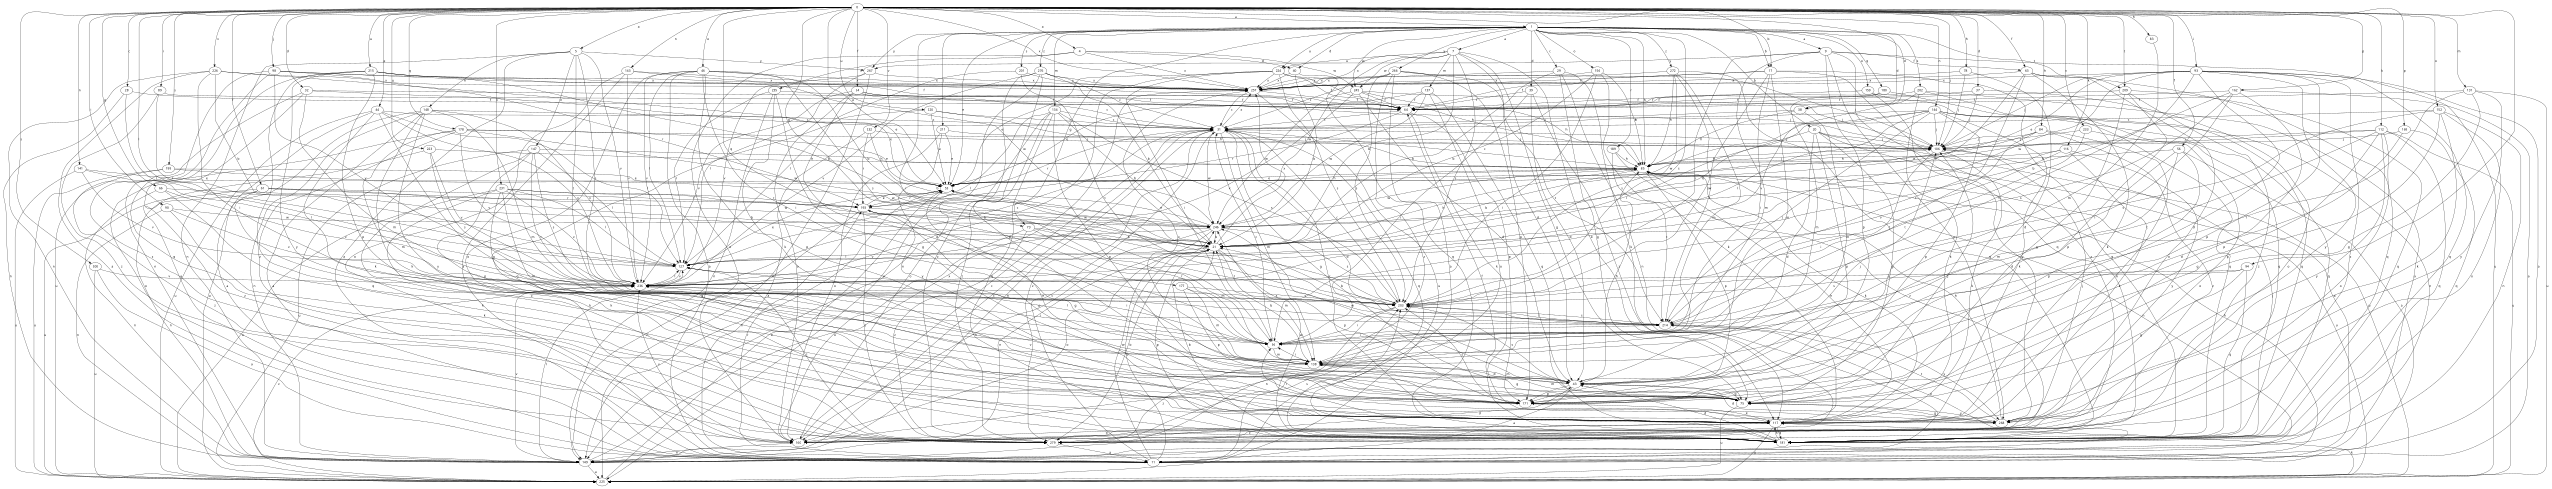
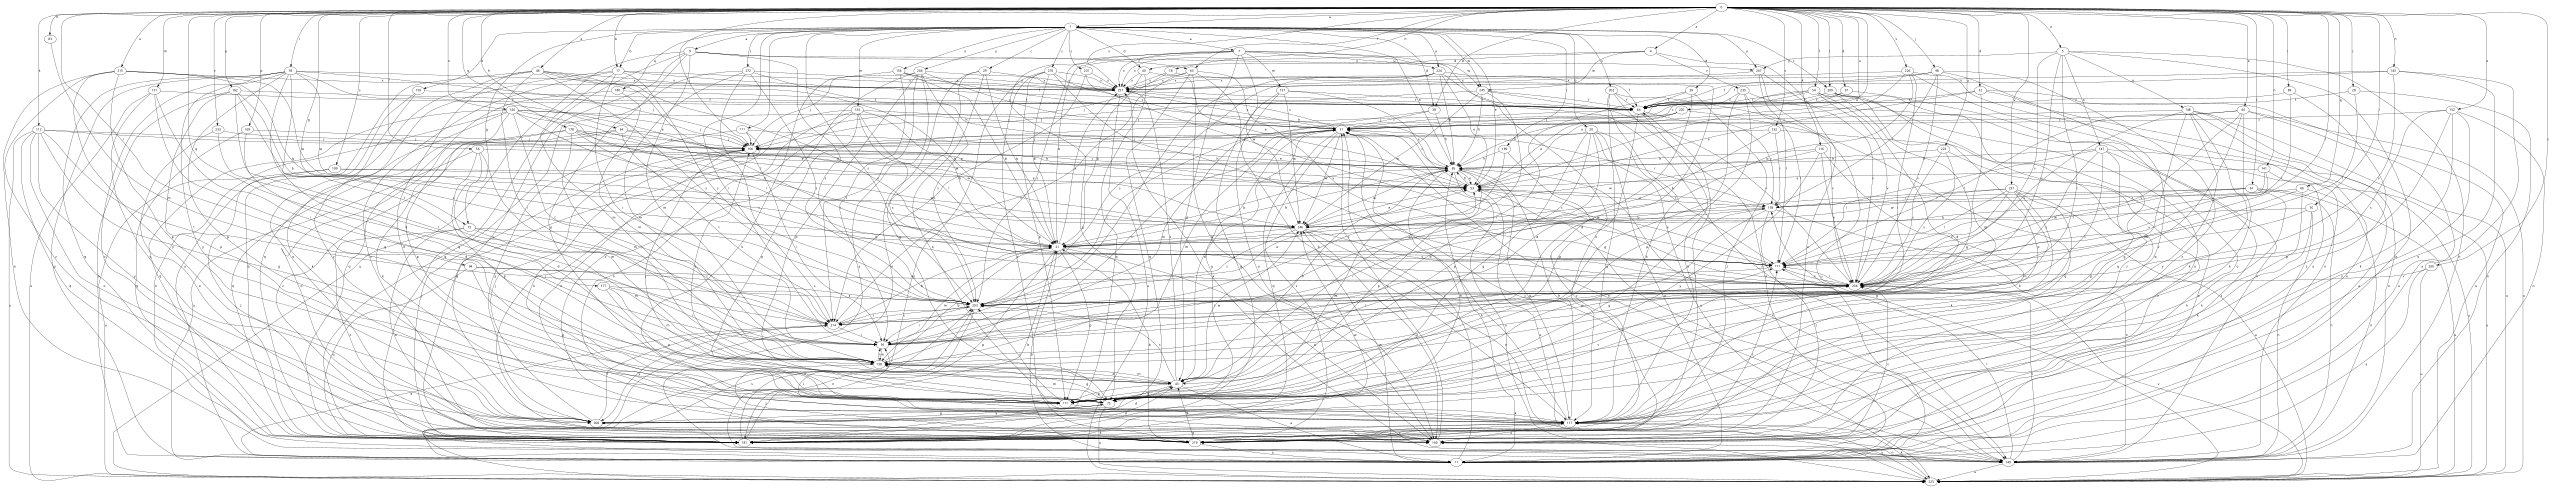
edge "40" -> "53": added, label "e"
